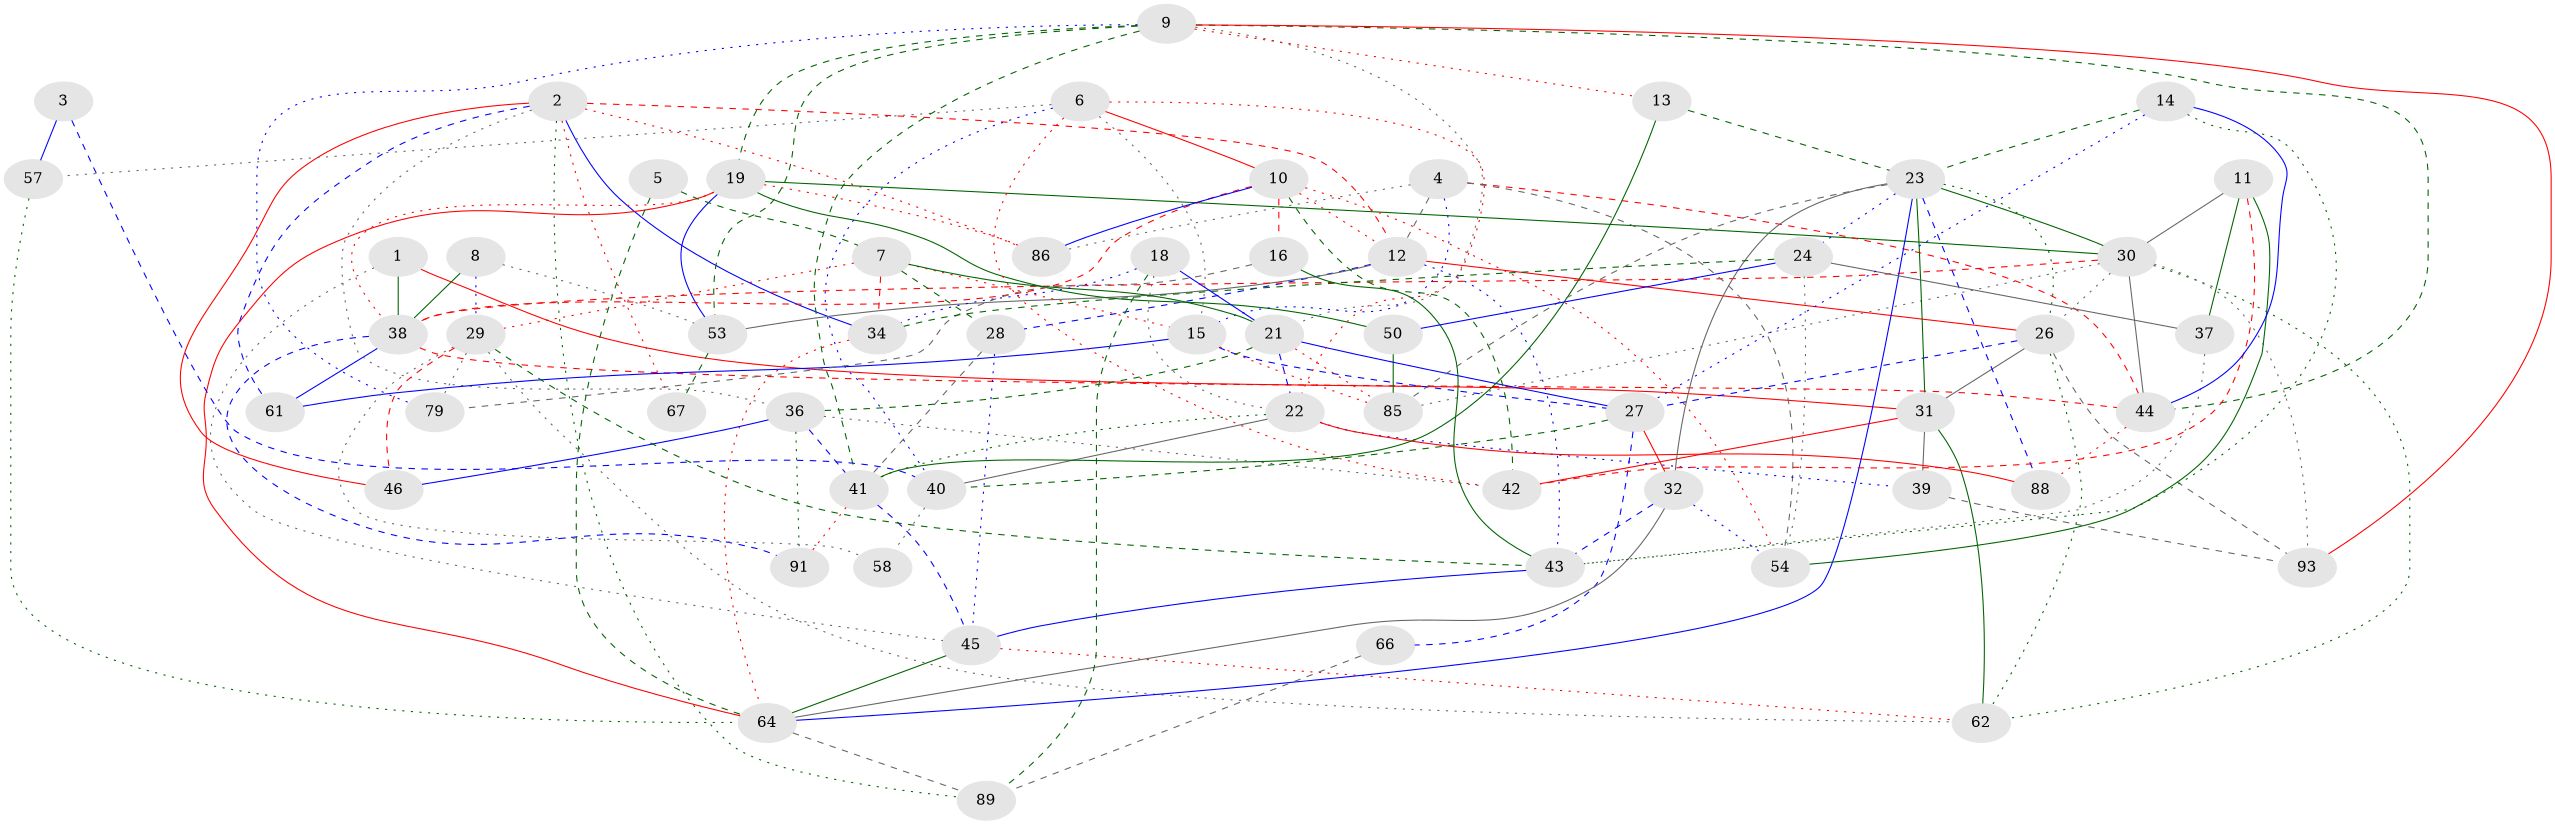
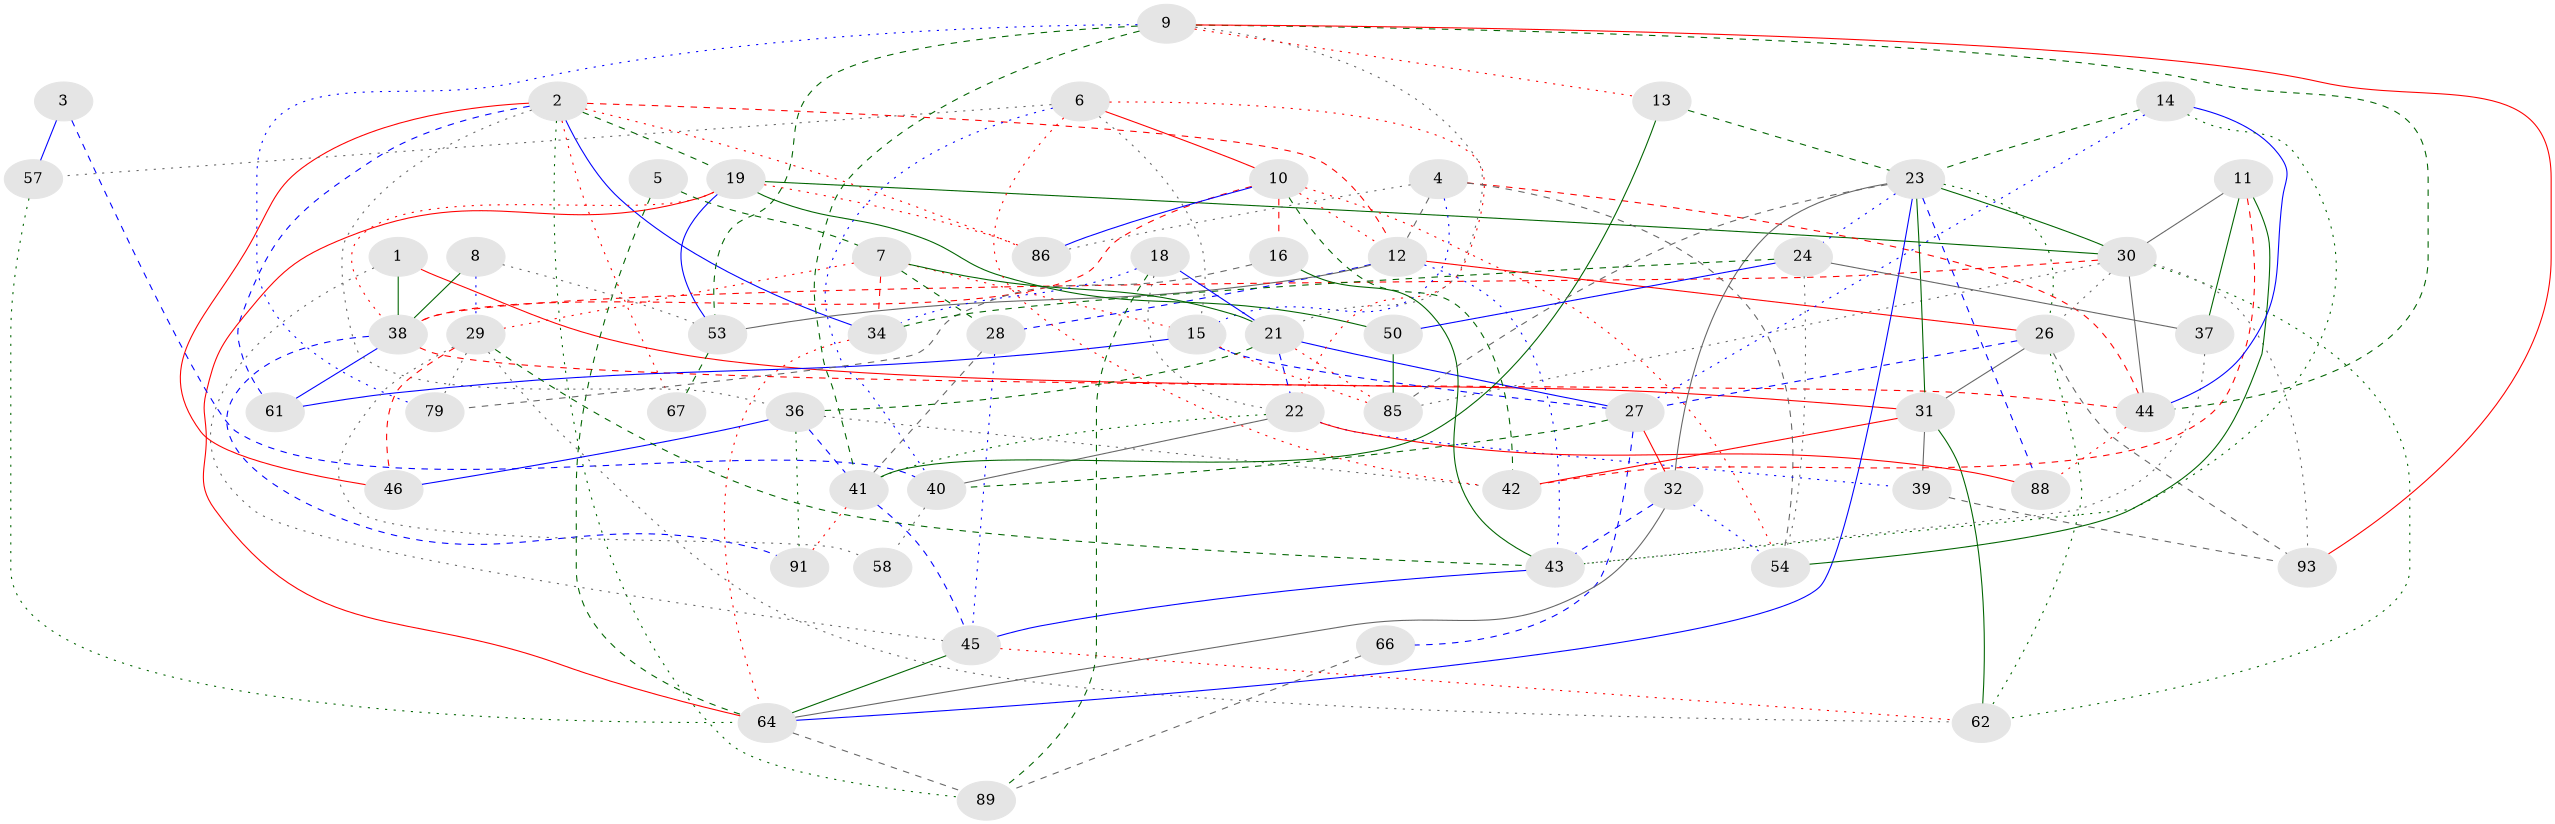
edge "9" -- "19": now "2" -- "19"
